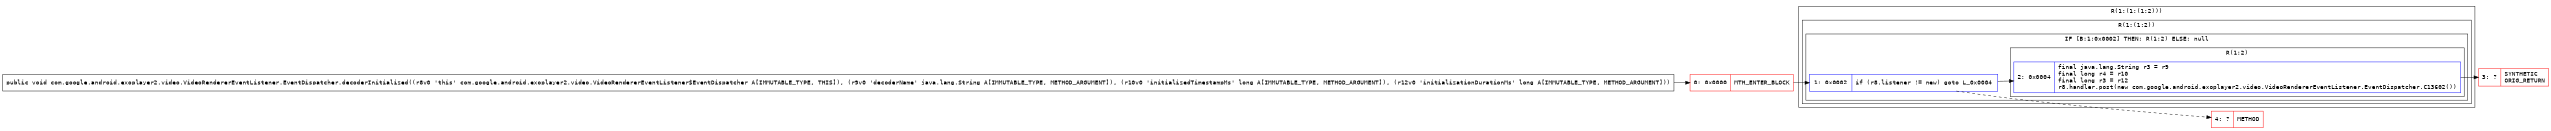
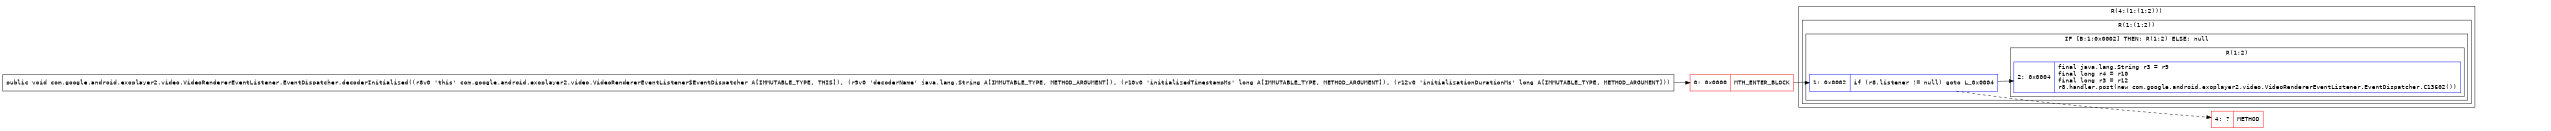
cluster "R(1:(1:(1:2)))": label "R(1:(1:(1:2)))" -> "R(4:(1:(1:2)))"
node "3: ?": removed
node "1: 0x0002": text "if (r8.listener != new) goto L_0x0004" -> "if (r8.listener != null) goto L_0x0004"
